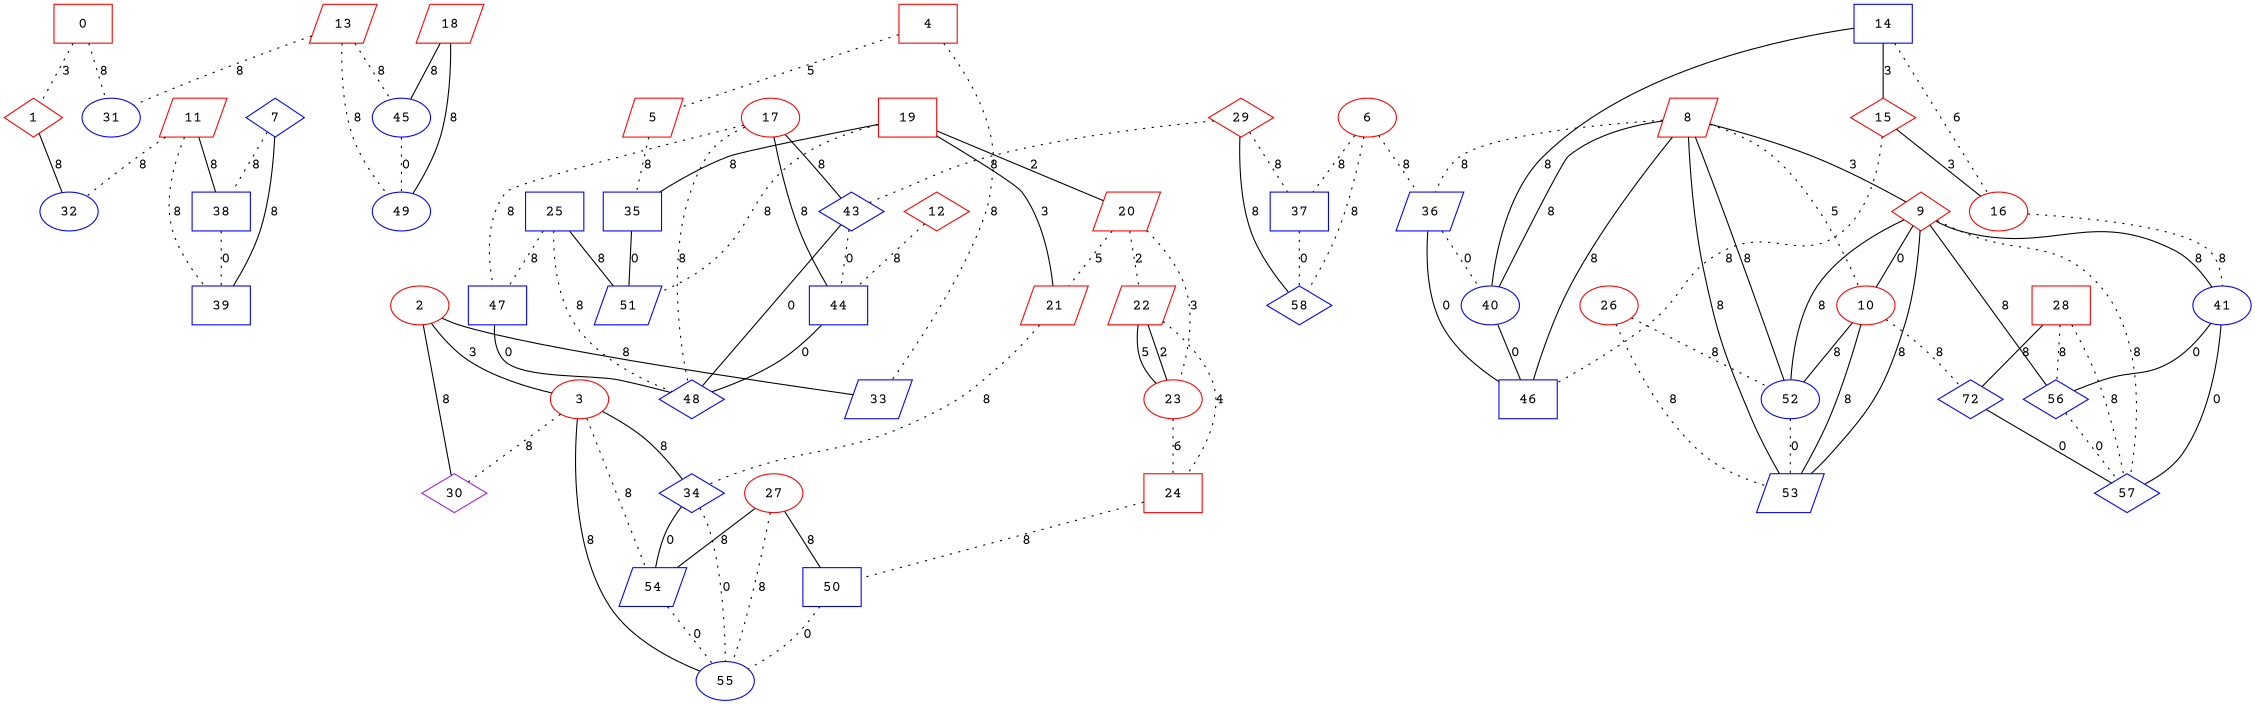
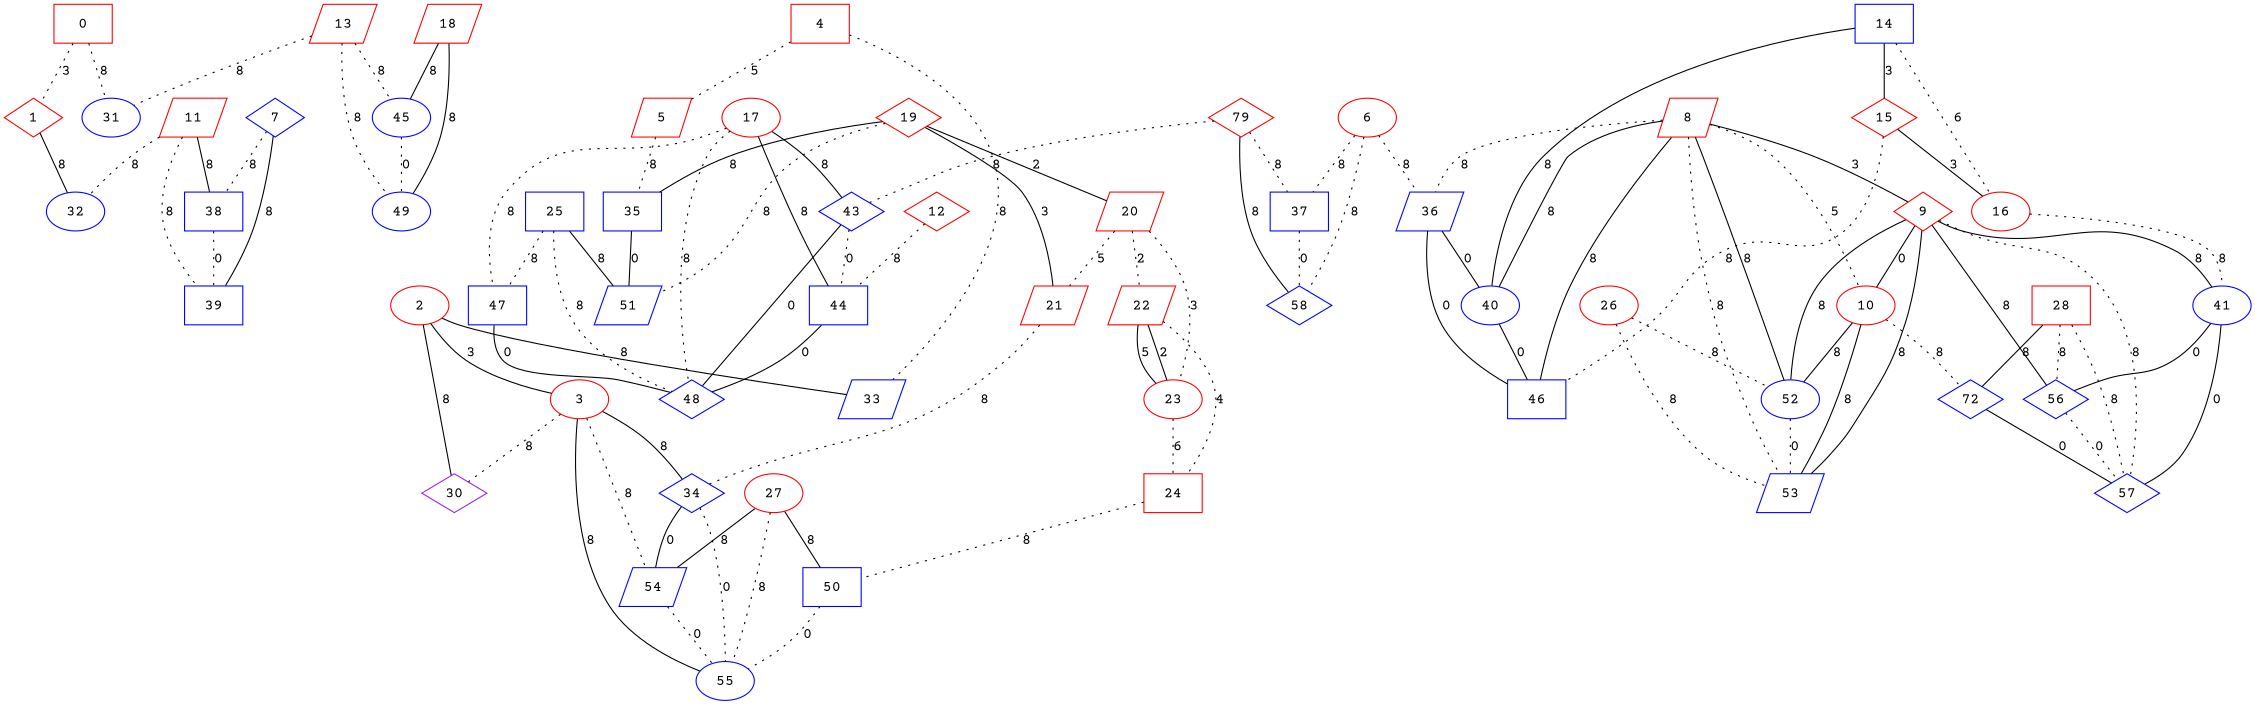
node "19": shape box -> diamond
node "29": label "29" -> "79"
edge "36" -- "40": style dotted -> solid
edge "8" -- "53": style solid -> dotted
